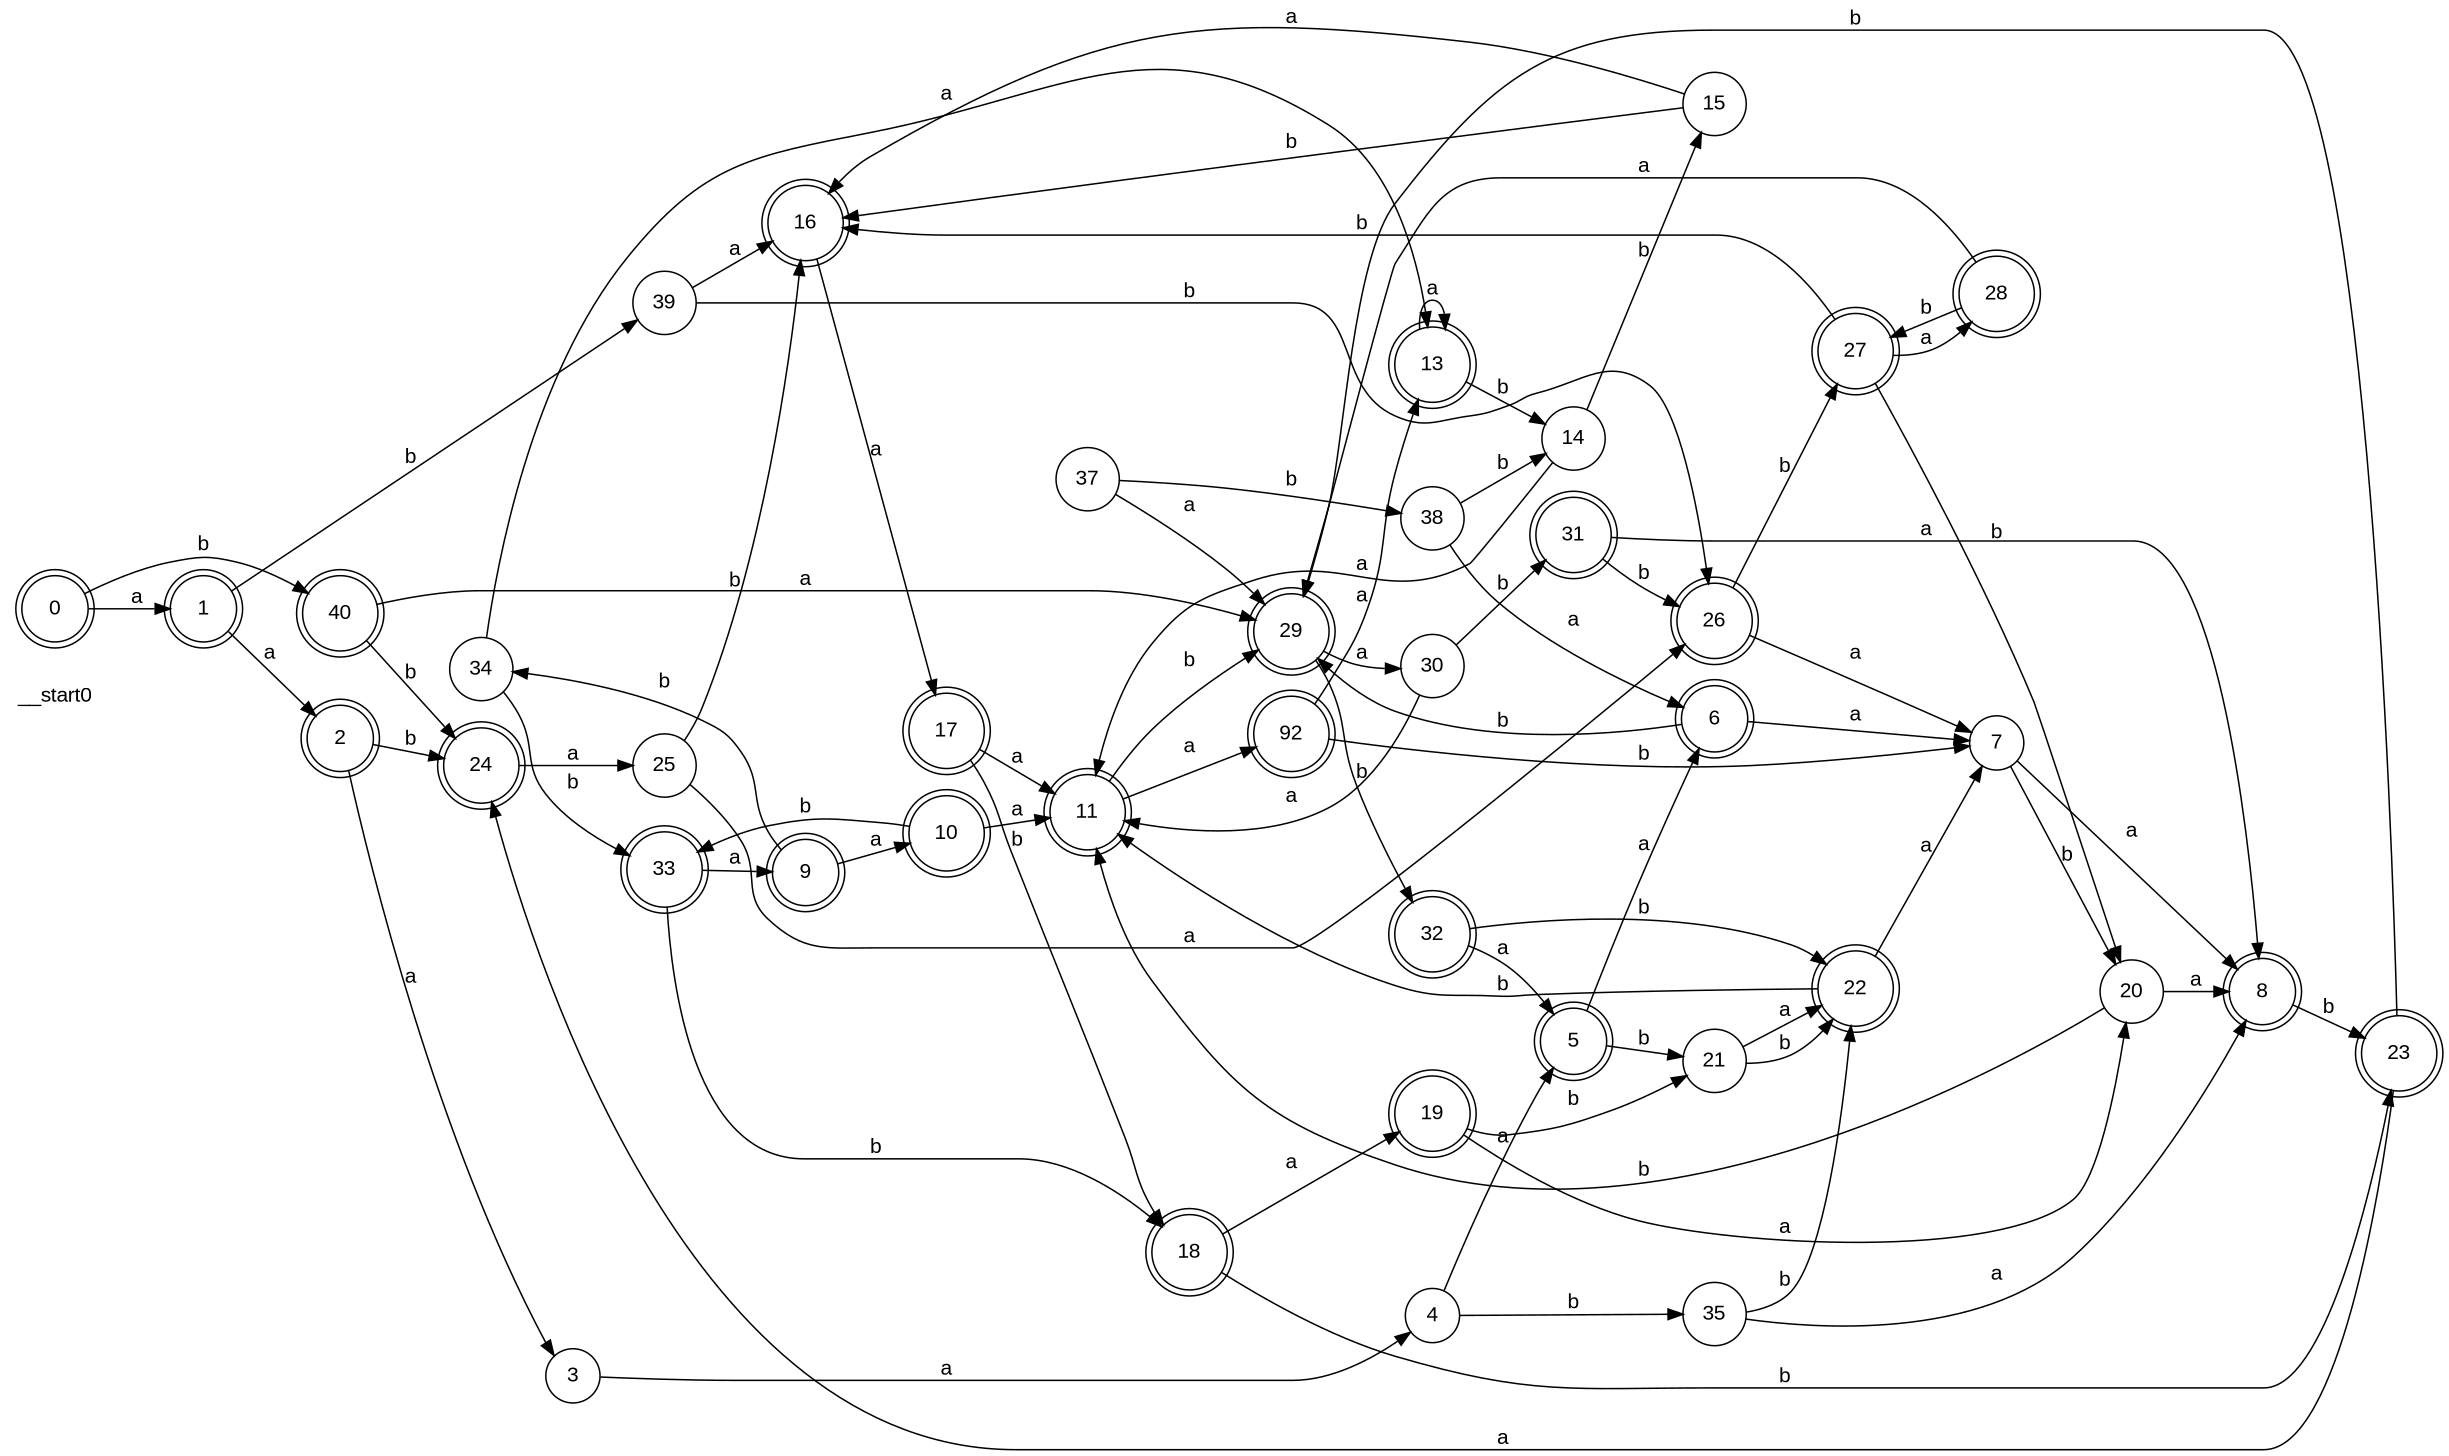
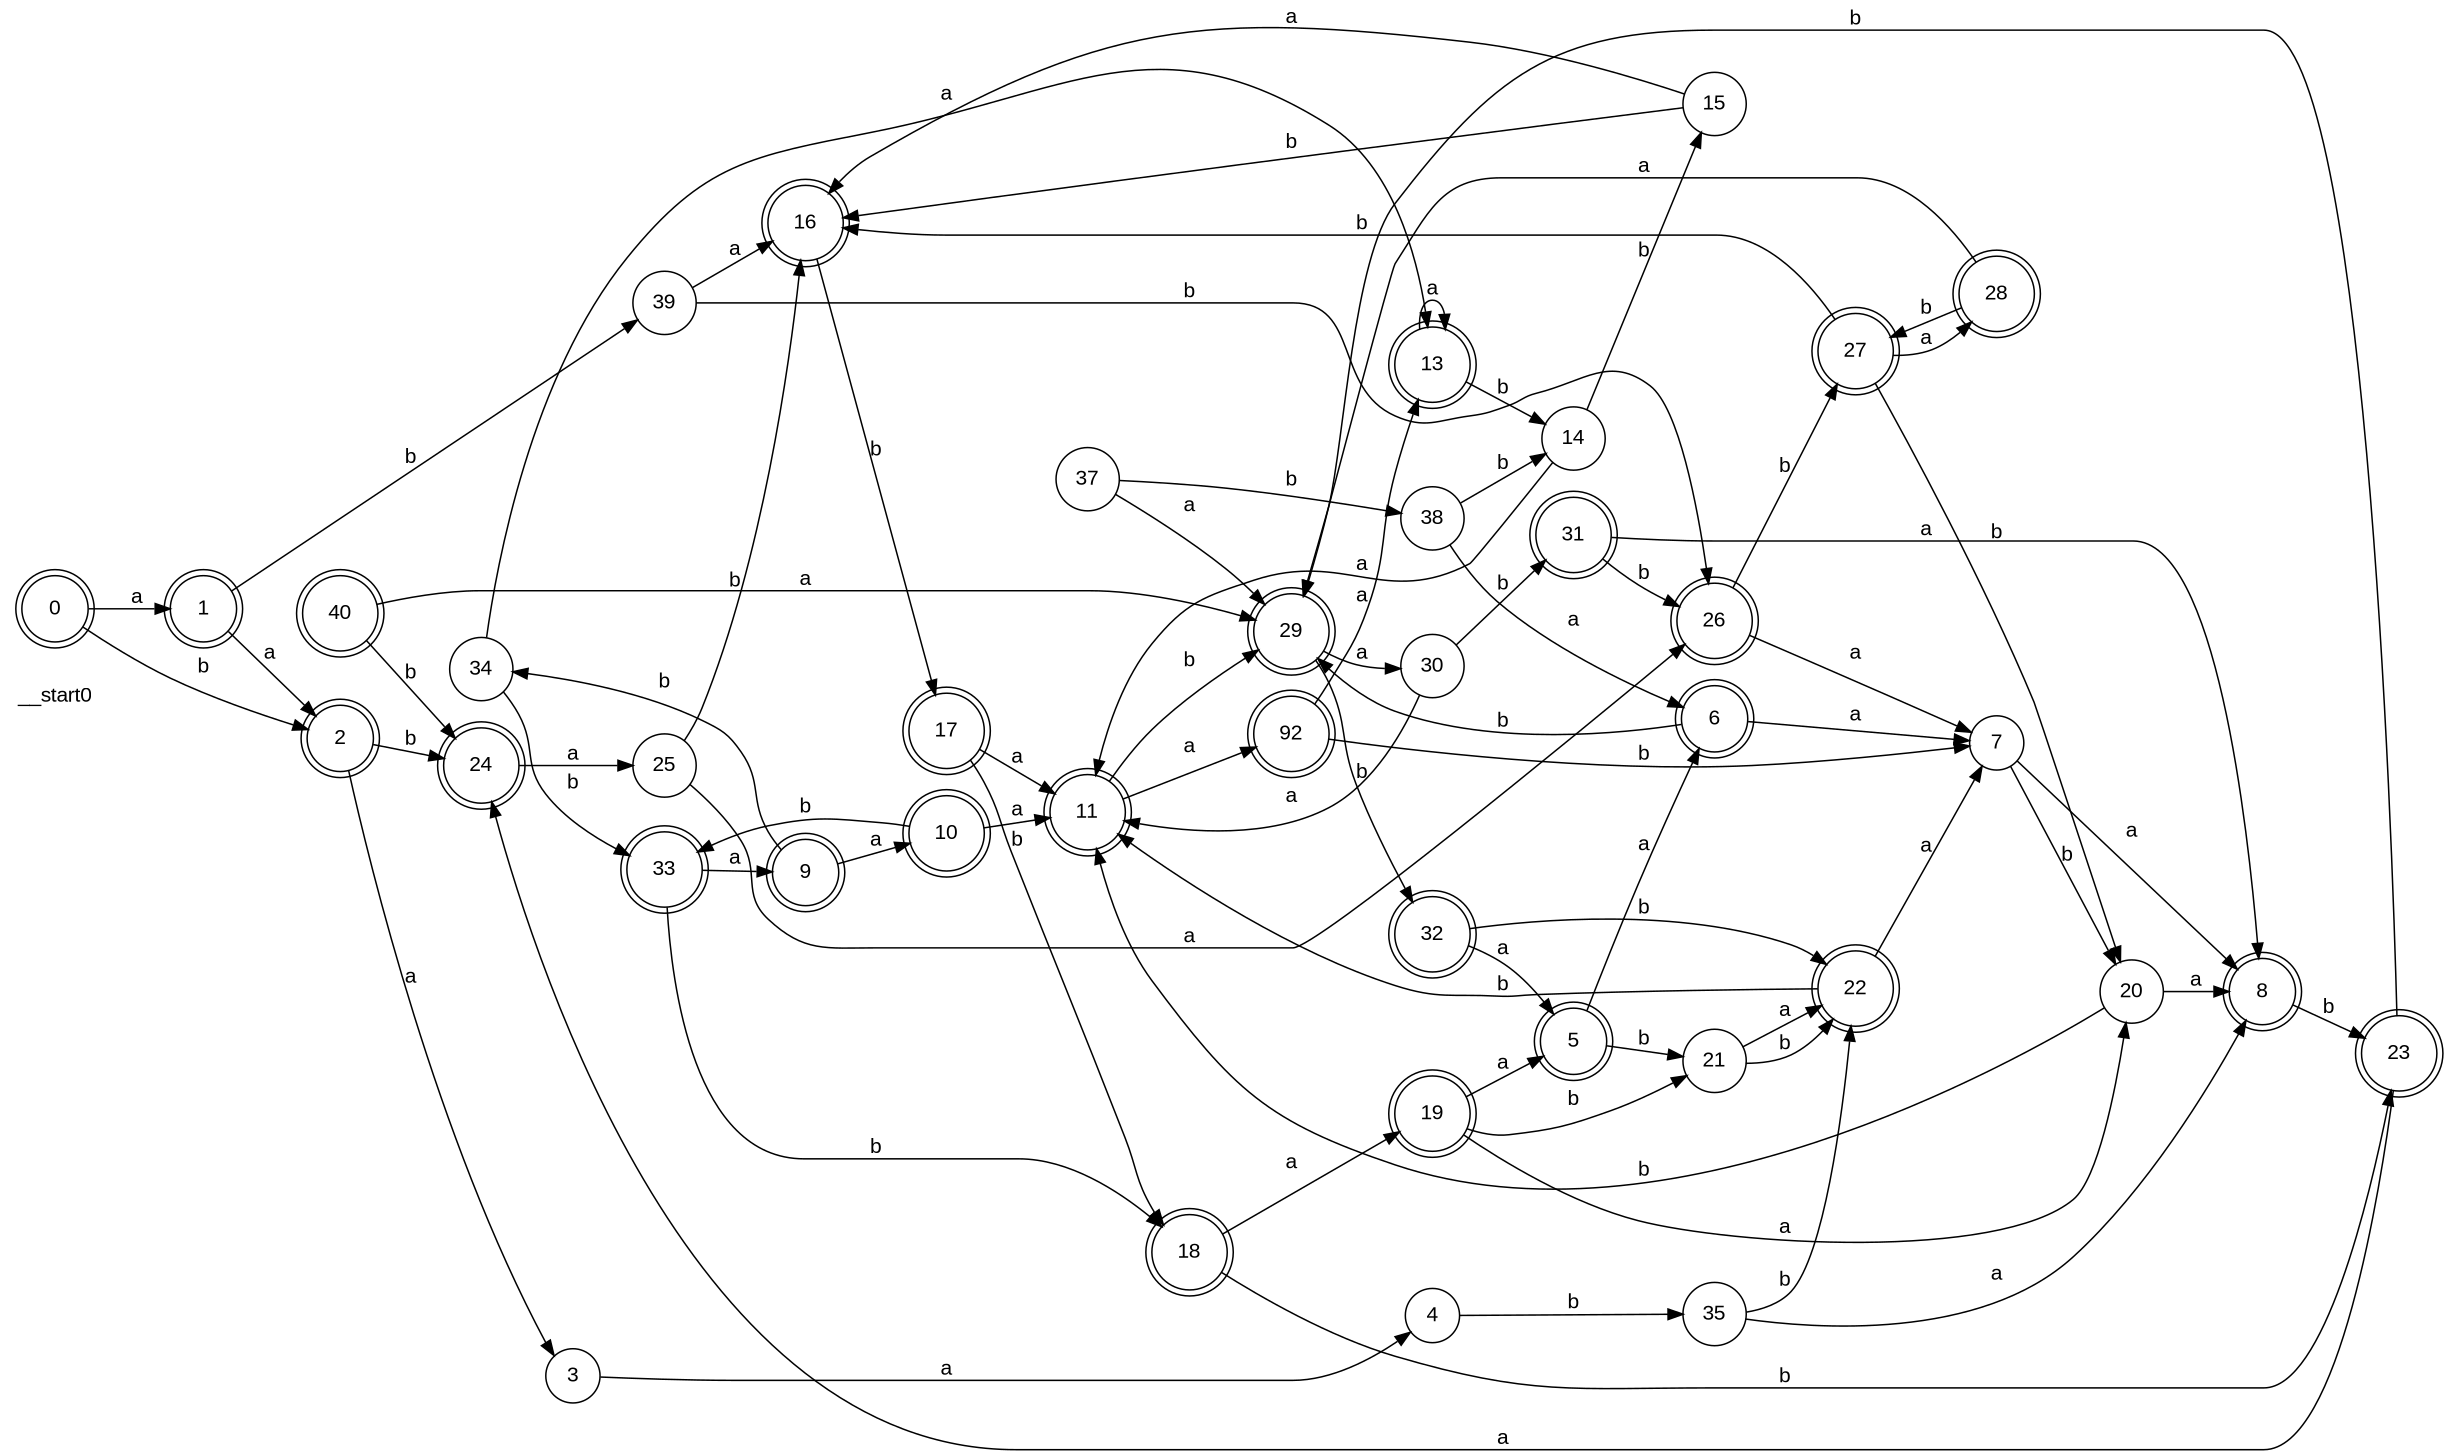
edge "16" -> "17": label "a" -> "b"
edge "0" -> "40": now "0" -> "2"
edge "4" -> "5": now "19" -> "5"
